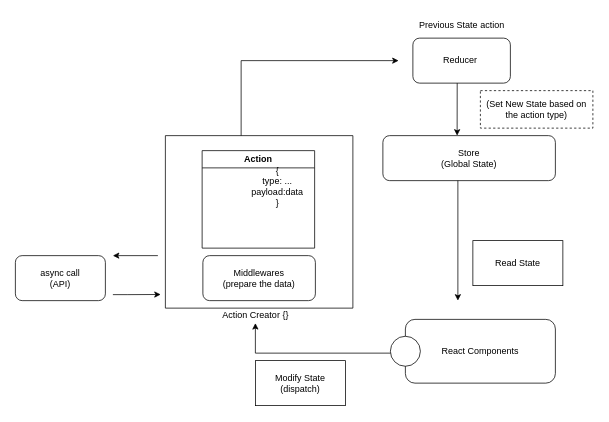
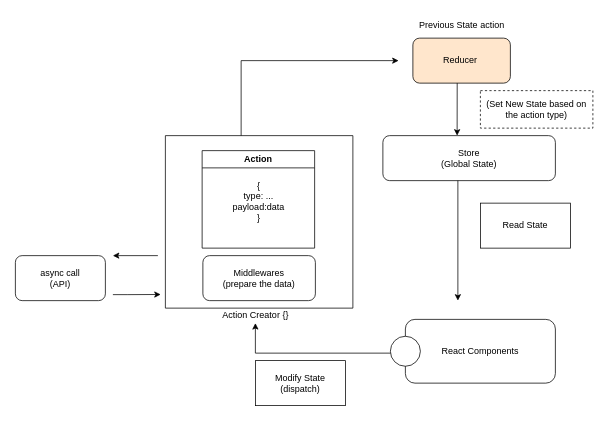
node "Reducer": fillcolor #ffffff -> #ffe6cc
node "{ type: ... payload:data }": moved (277, 192) -> (258, 207)
node "Read State": moved (518, 263) -> (525, 225)
